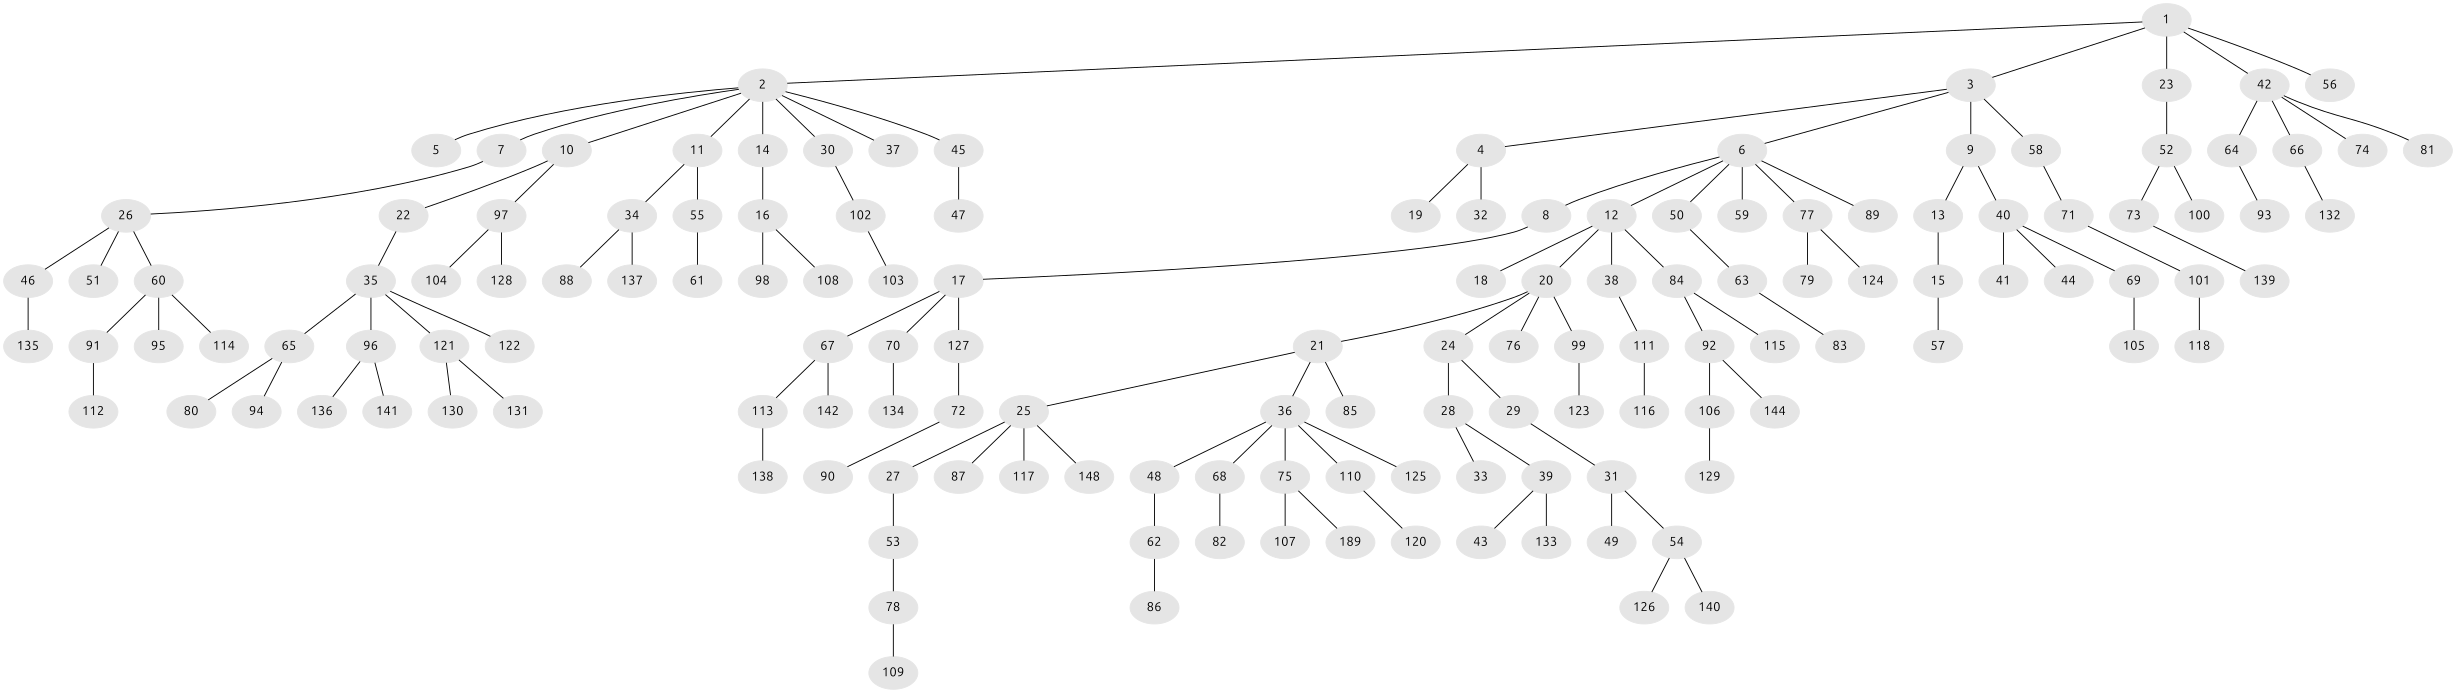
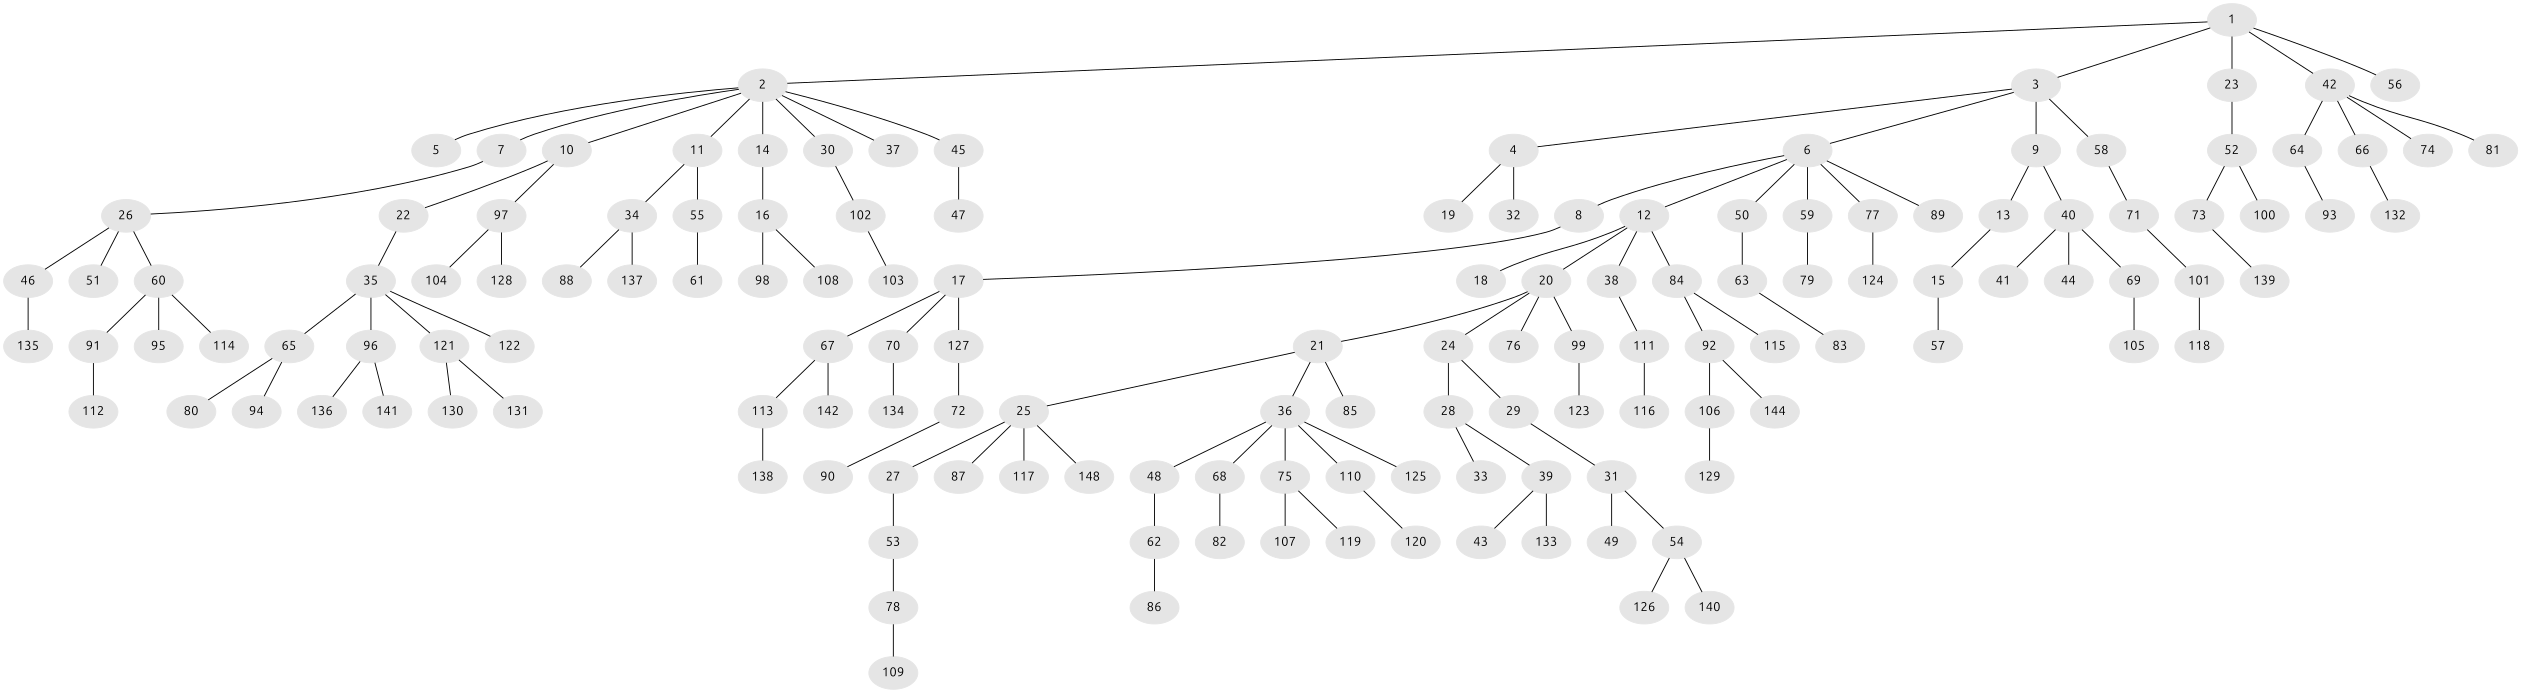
edge "77" -- "79": now "59" -- "79"
node "189": label "189" -> "119"
